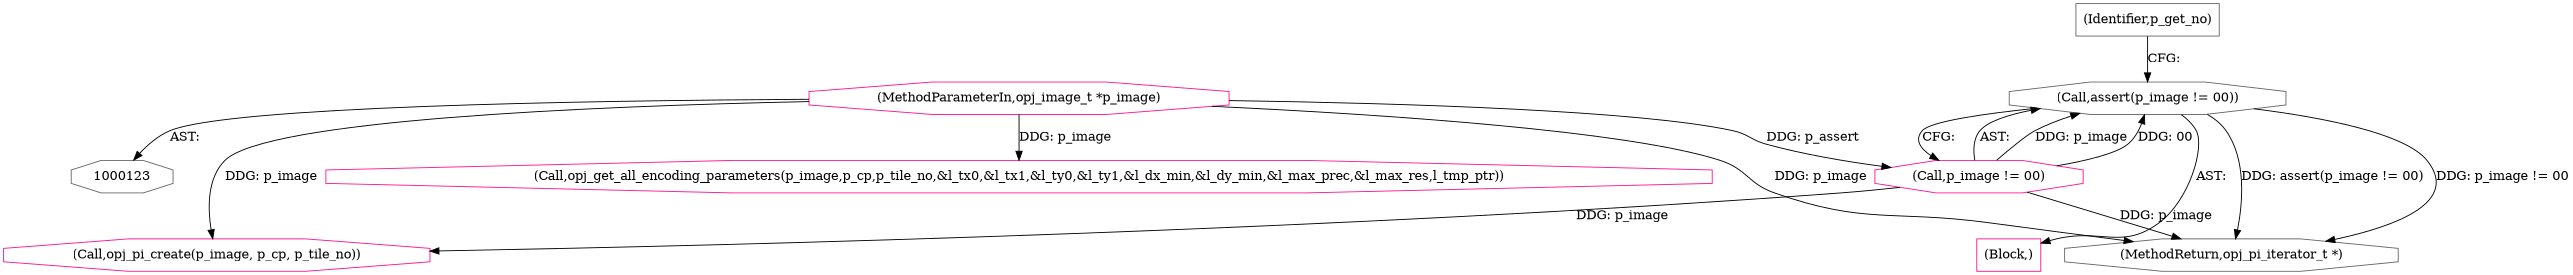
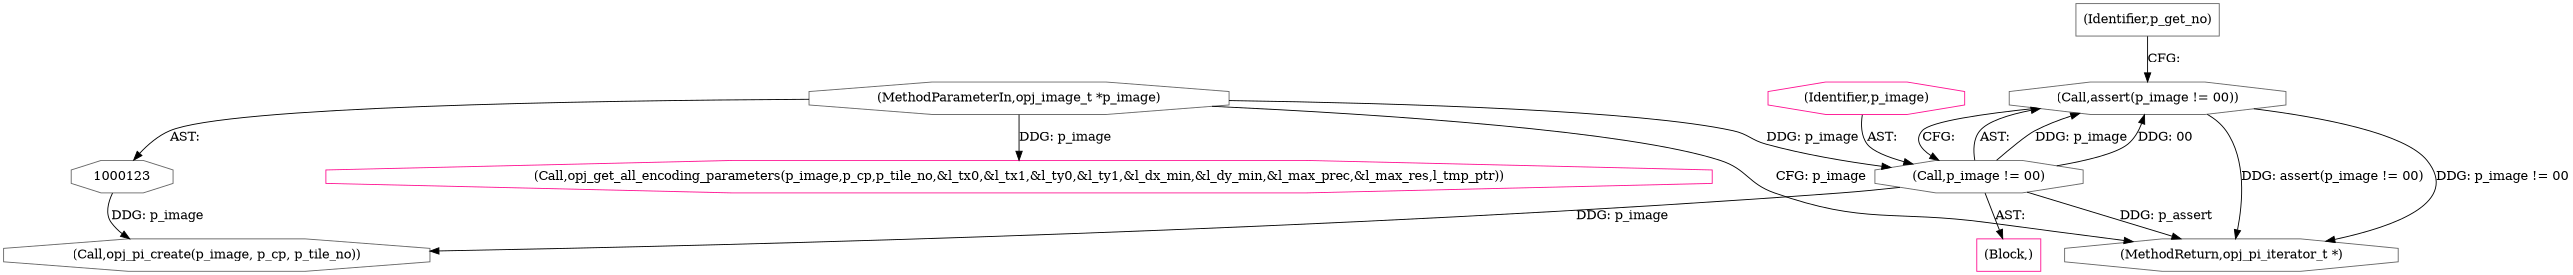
node "(MethodParameterIn,opj_image_t *p_image)": color deeppink -> gray40
node "(Identifier,p_image)": added
edge "(MethodParameterIn,opj_image_t *p_image)" -> "(Call,opj_pi_create(p_image, p_cp, p_tile_no))": now "1000123" -> "(Call,opj_pi_create(p_image, p_cp, p_tile_no))"
edge "(MethodParameterIn,opj_image_t *p_image)" -> "(Call,p_image != 00)": label "DDG: p_assert" -> "DDG: p_image"
edge "(MethodParameterIn,opj_image_t *p_image)" -> "(MethodReturn,opj_pi_iterator_t *)": label "DDG: p_image" -> "CFG: p_image"
node "(Call,p_image != 00)": color deeppink -> gray40
edge "(Call,p_image != 00)" -> "(MethodReturn,opj_pi_iterator_t *)": label "DDG: p_image" -> "DDG: p_assert"
edge "(Call,assert(p_image != 00))" -> "(Block,)": now "(Call,p_image != 00)" -> "(Block,)"
node "(Call,opj_pi_create(p_image, p_cp, p_tile_no))": color deeppink -> gray40
